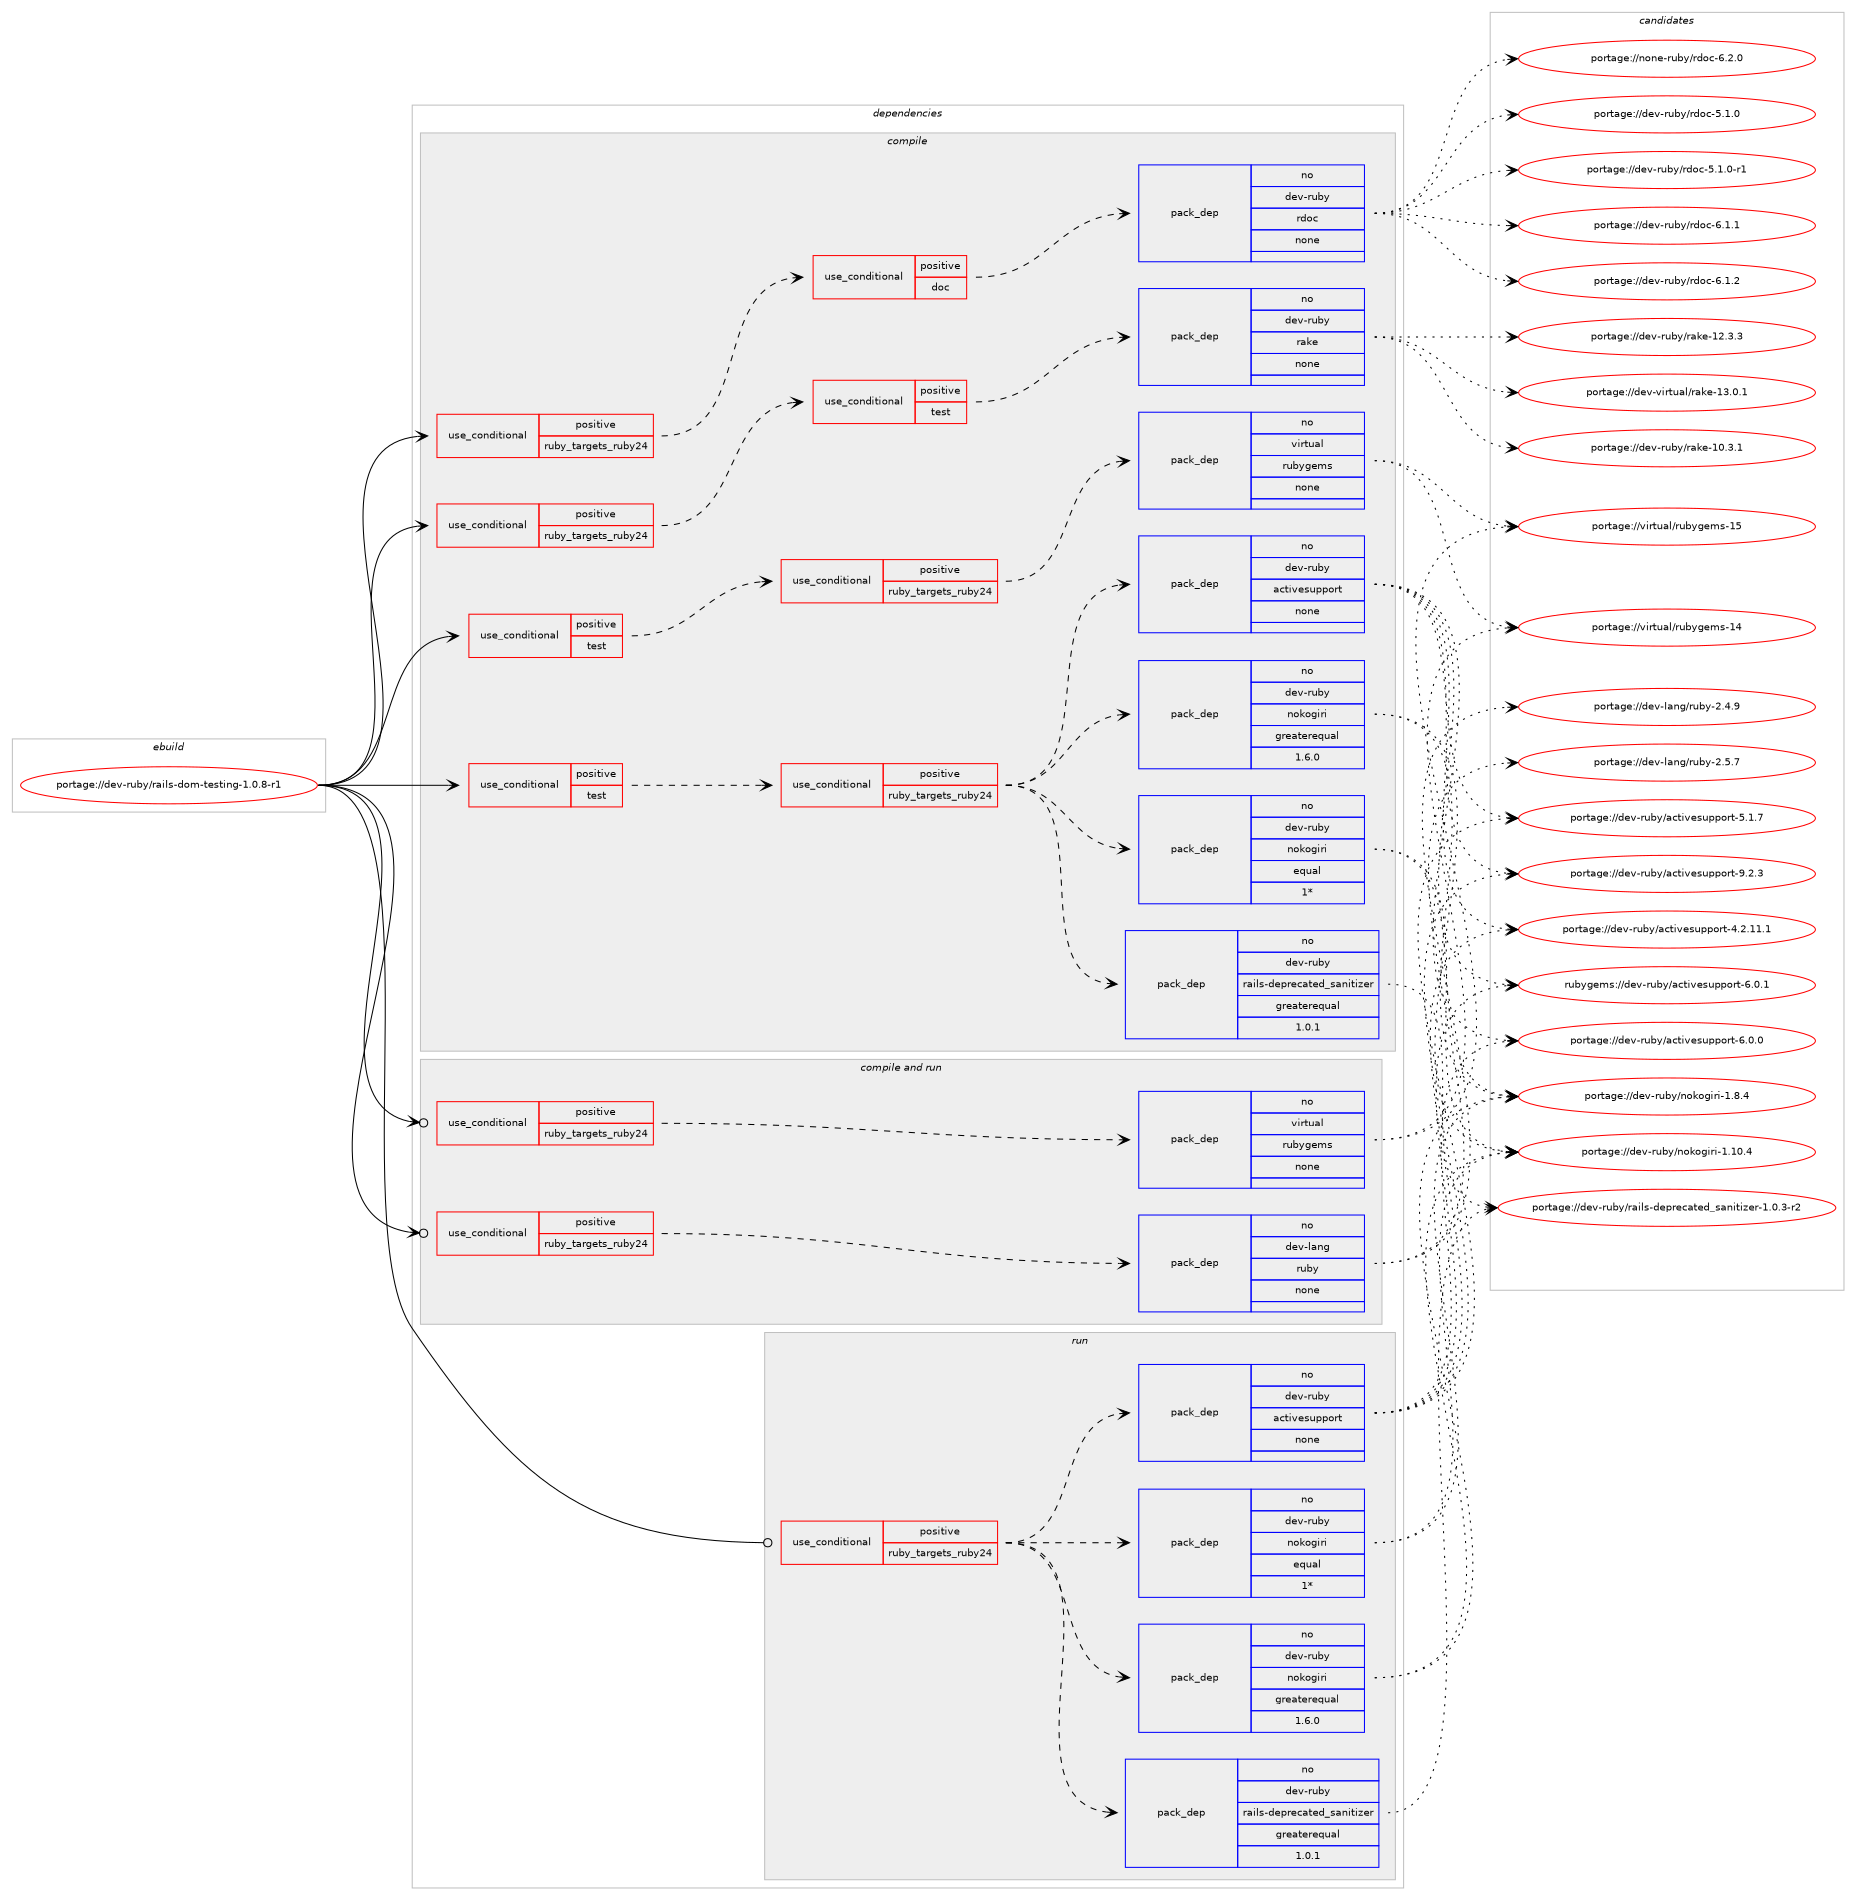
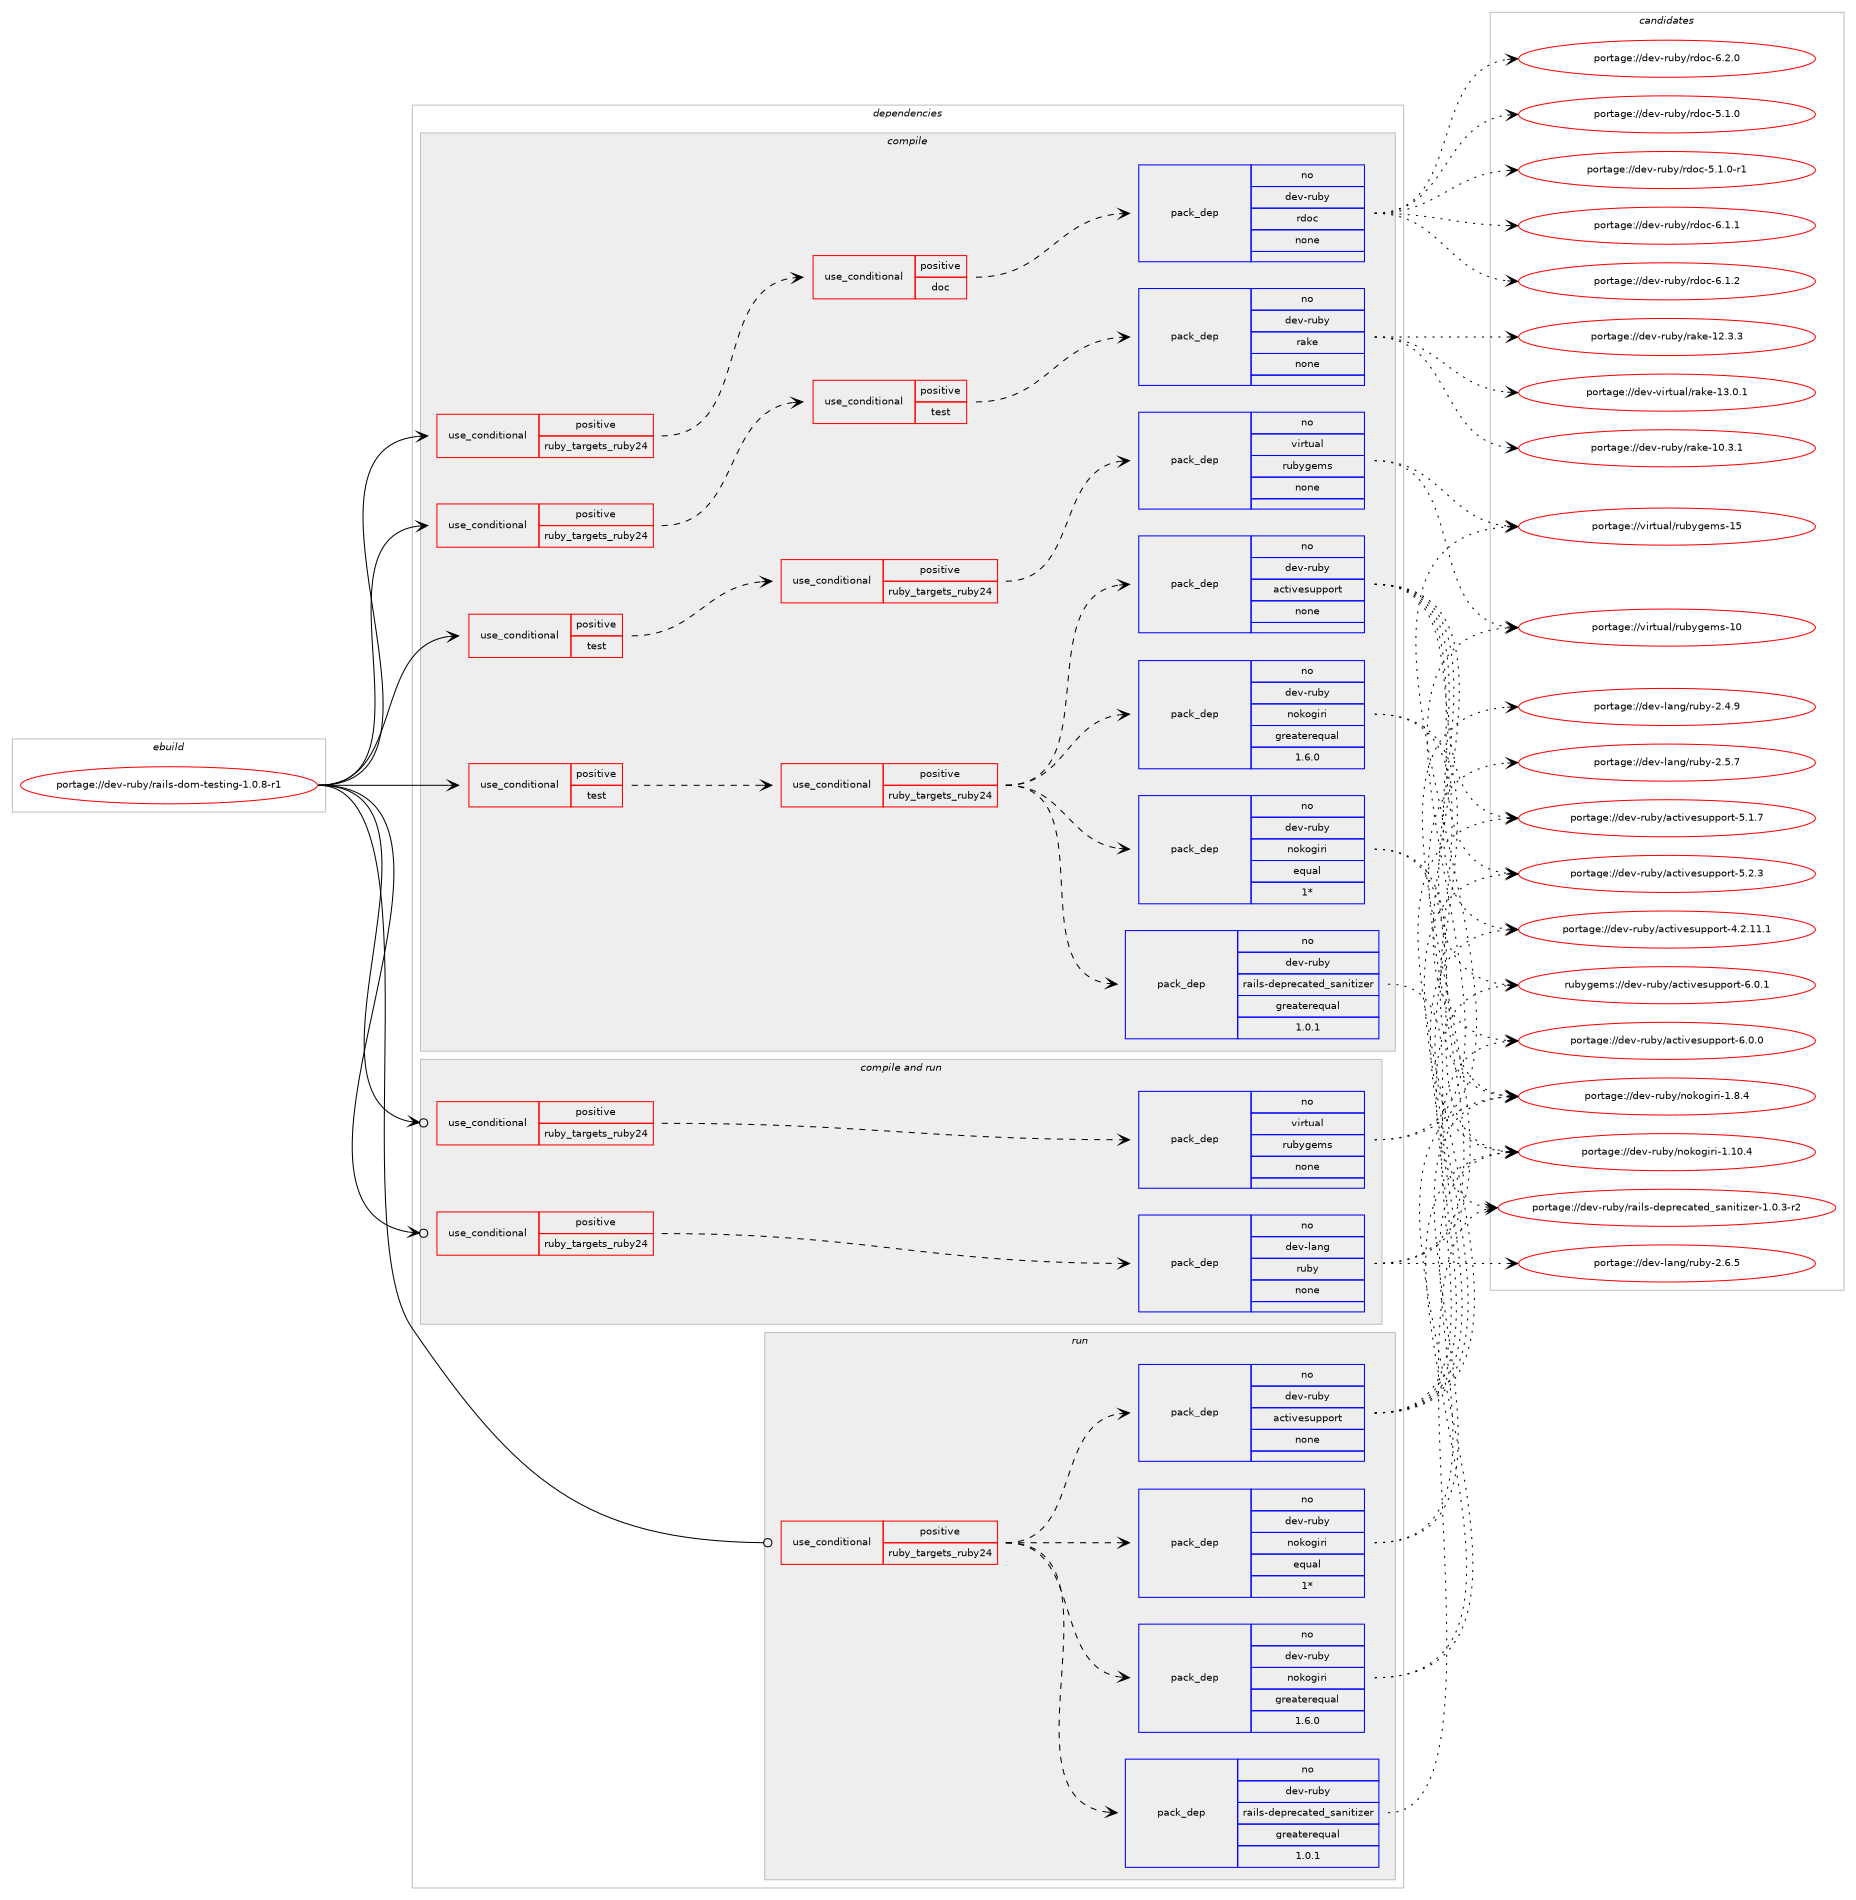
node "portage://none-ruby/rdoc-6.2.0": label "portage://none-ruby/rdoc-6.2.0" -> "portage://dev-ruby/rdoc-6.2.0"
node "portage://virtual/rubygems-14": label "portage://virtual/rubygems-14" -> "portage://virtual/rubygems-10"
node "portage://dev-ruby/activesupport-9.2.3": label "portage://dev-ruby/activesupport-9.2.3" -> "portage://dev-ruby/activesupport-5.2.3"
node "portage://dev-lang/ruby-2.6.5": added
